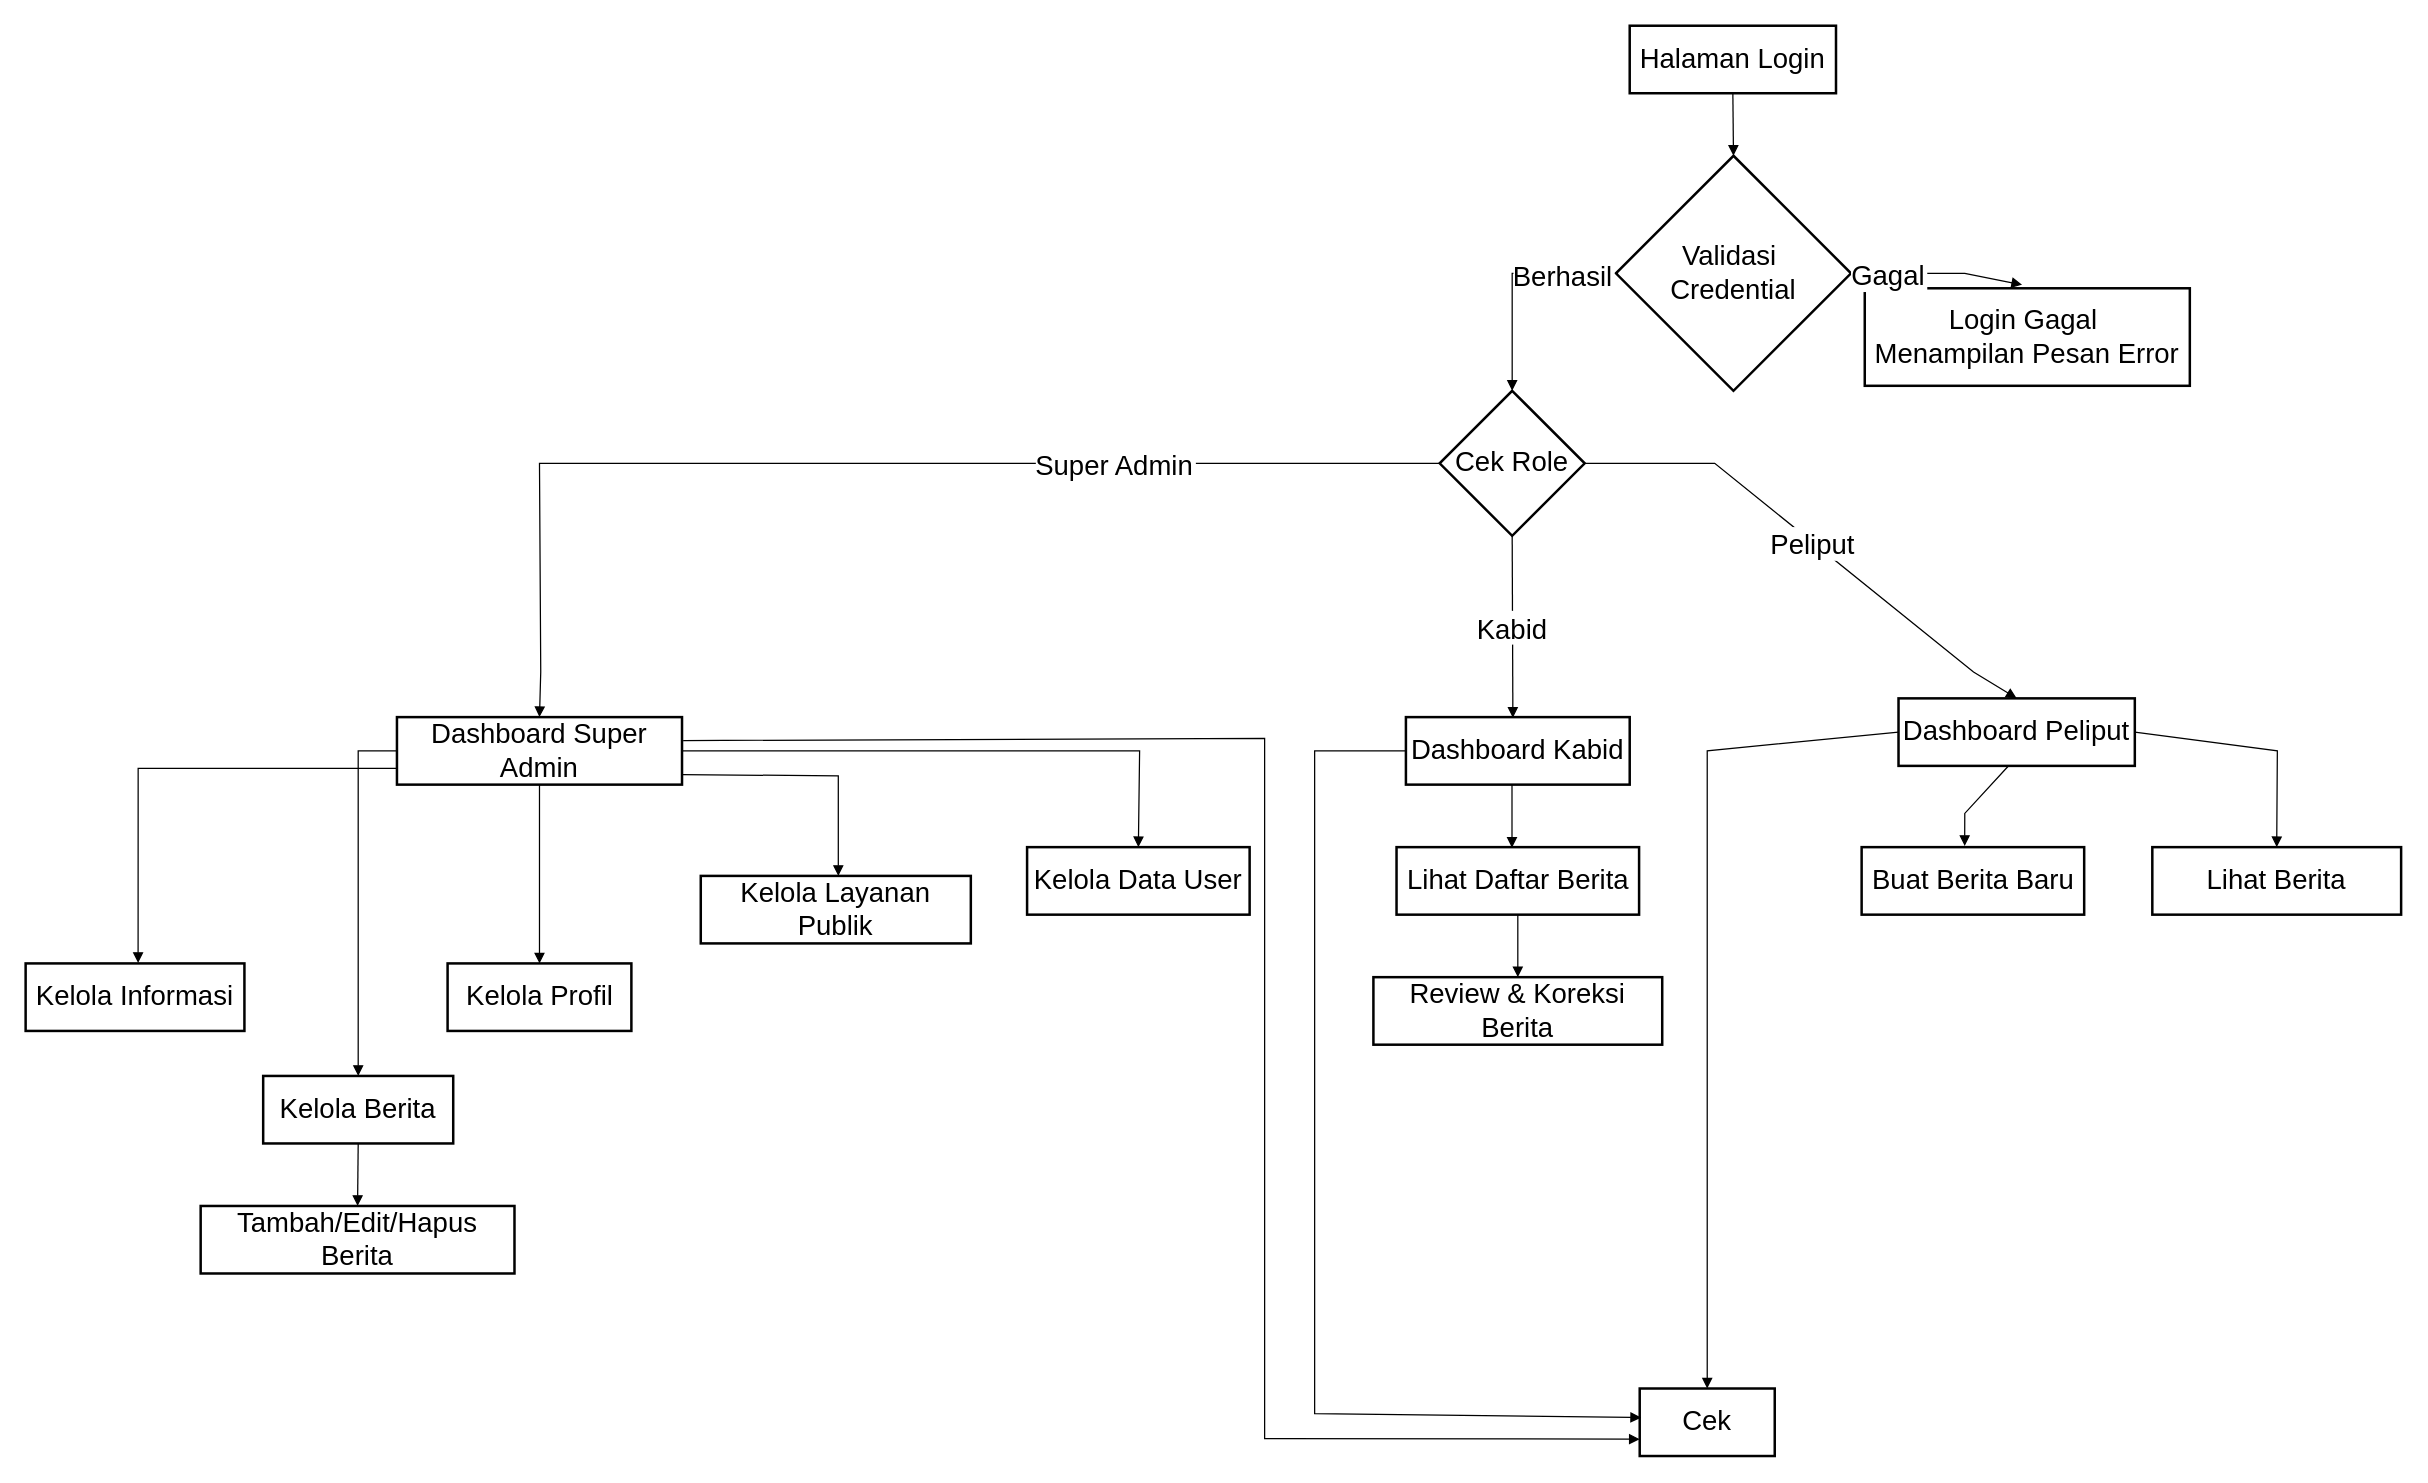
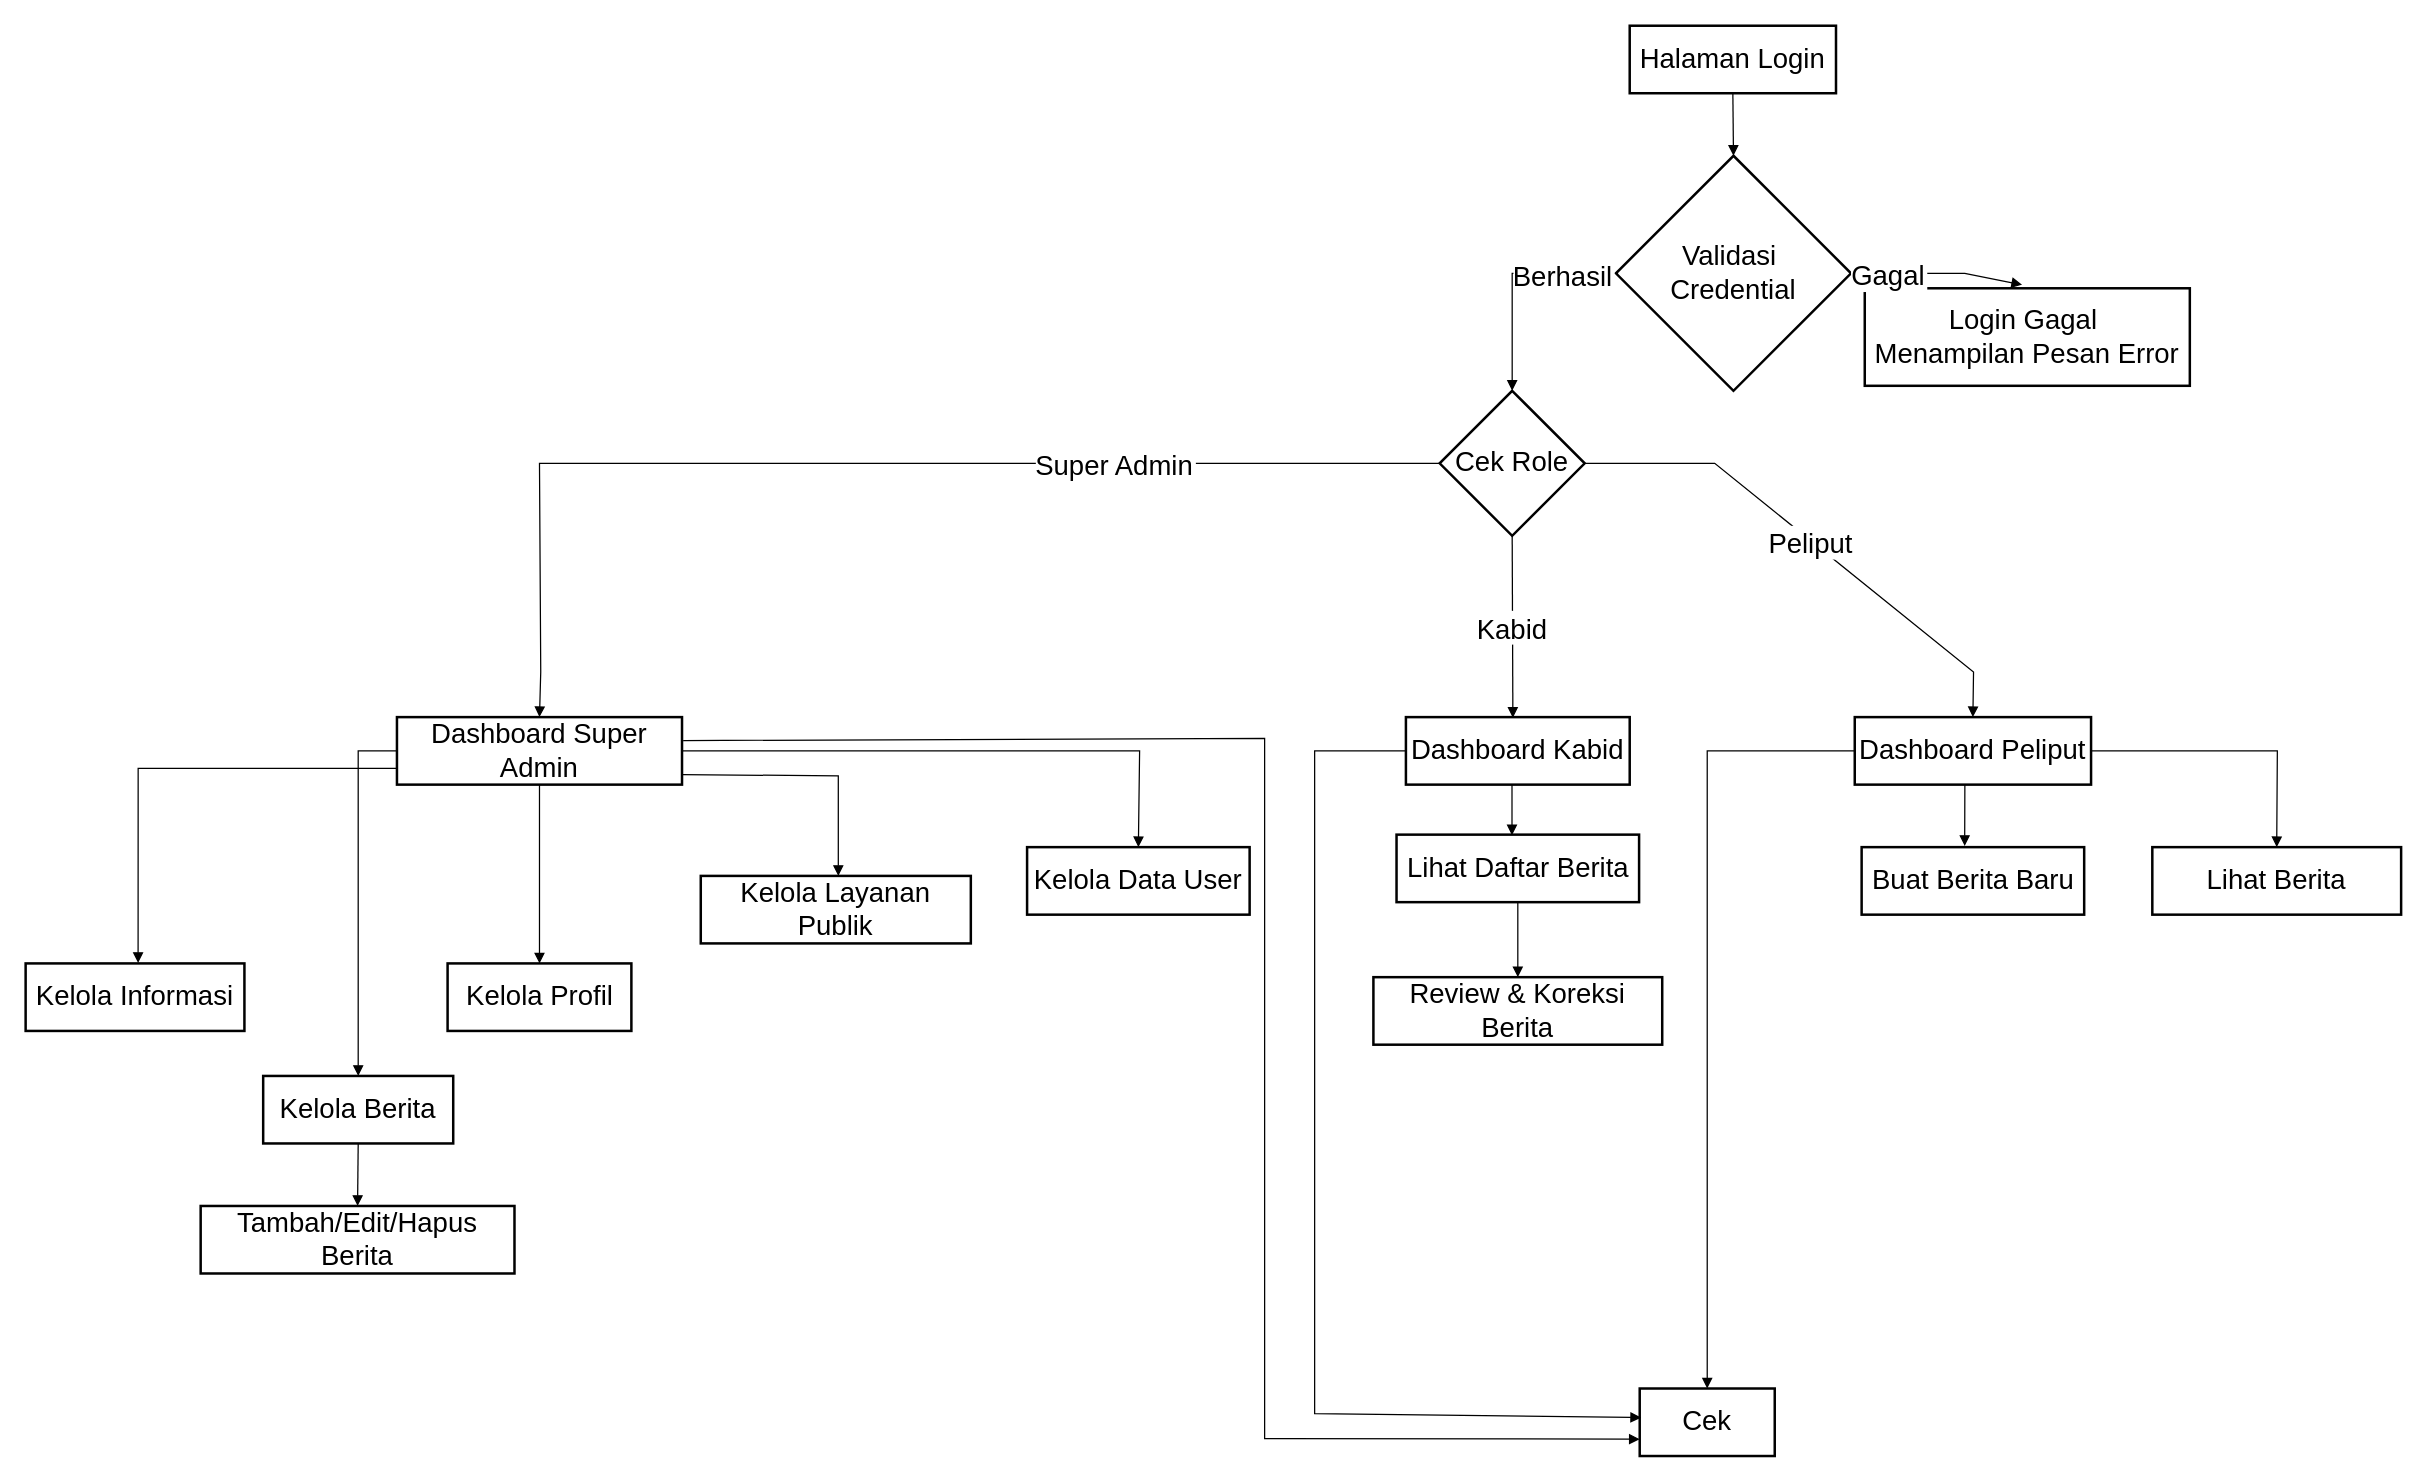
node "Dashboard Peliput": moved (2016, 732) -> (1973, 751)
node "Lihat Daftar Berita": moved (1518, 881) -> (1518, 868)
